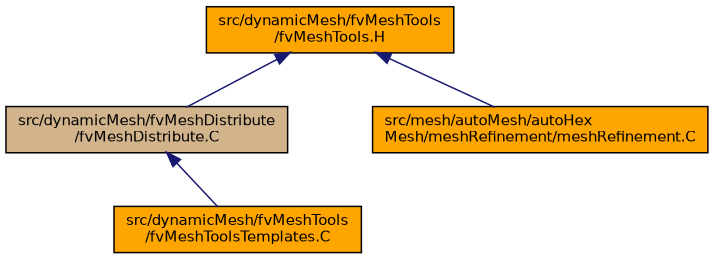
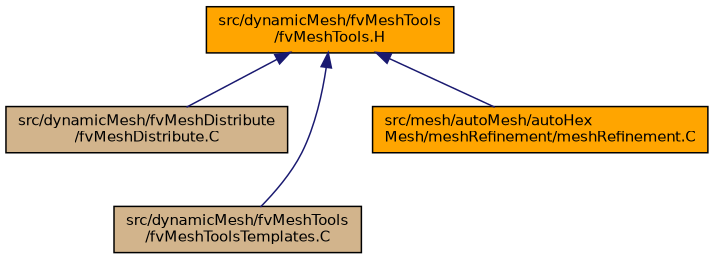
edge "src/dynamicMesh/fvMeshTools /fvMeshToolsTemplates.C" -> "src/dynamicMesh/fvMeshDistribute /fvMeshDistribute.C": now "src/dynamicMesh/fvMeshTools /fvMeshToolsTemplates.C" -> "src/dynamicMesh/fvMeshTools /fvMeshTools.H"
node "src/dynamicMesh/fvMeshTools /fvMeshToolsTemplates.C": fillcolor orange -> tan
